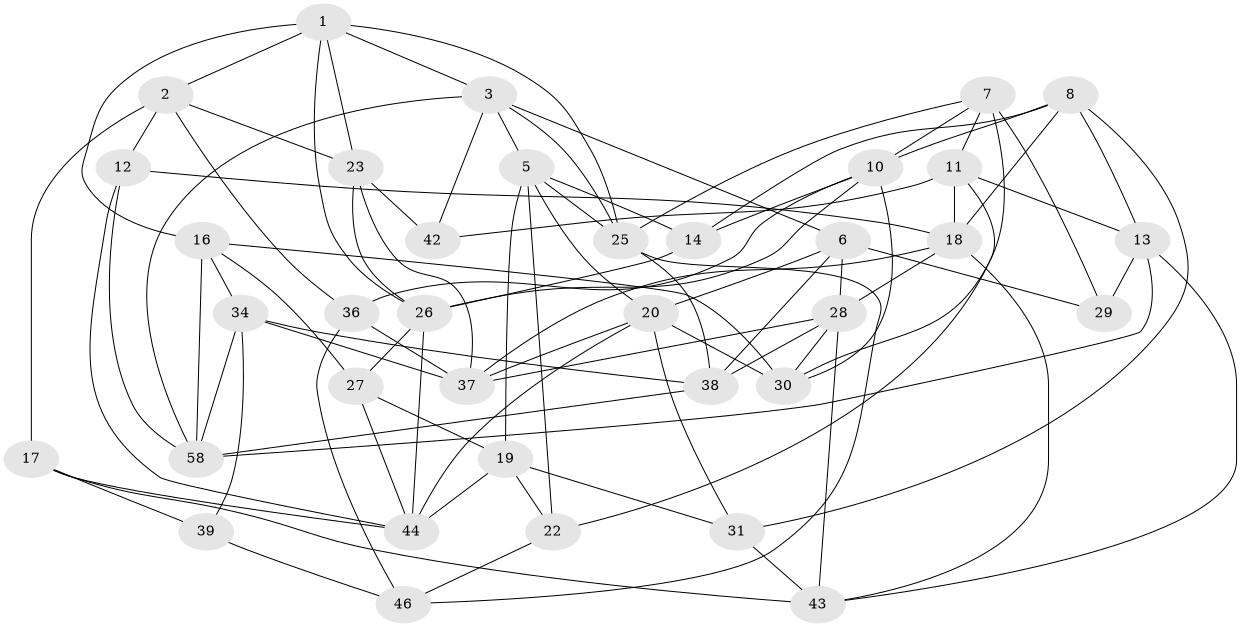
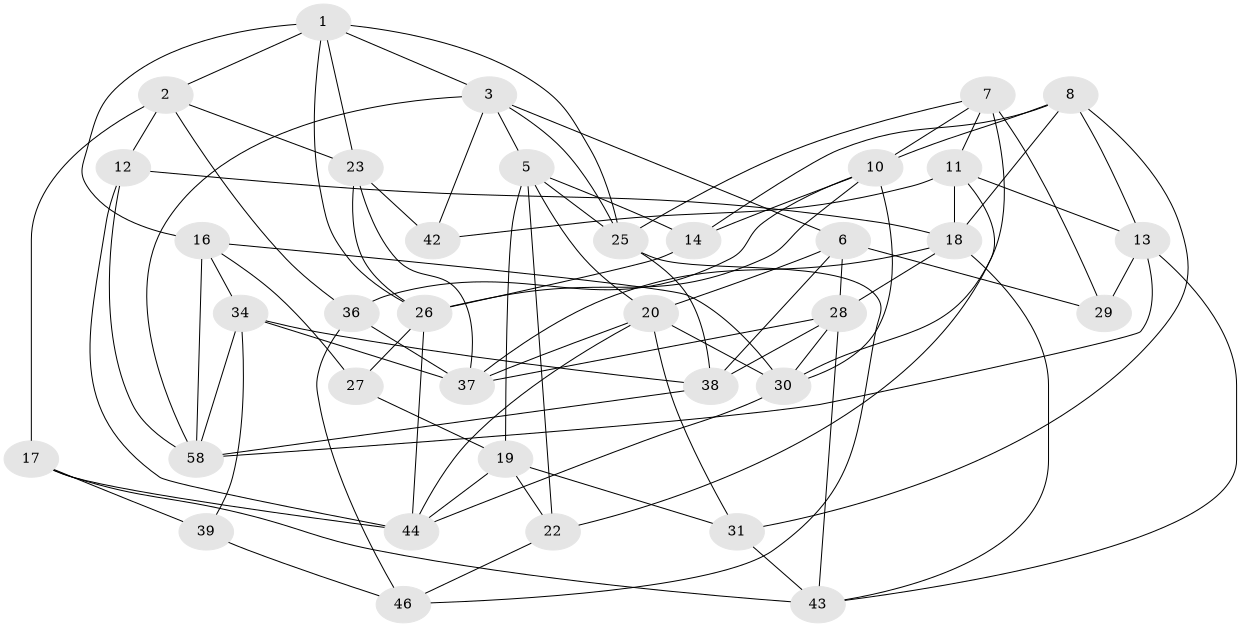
edge "27" -- "44": now "30" -- "44"
